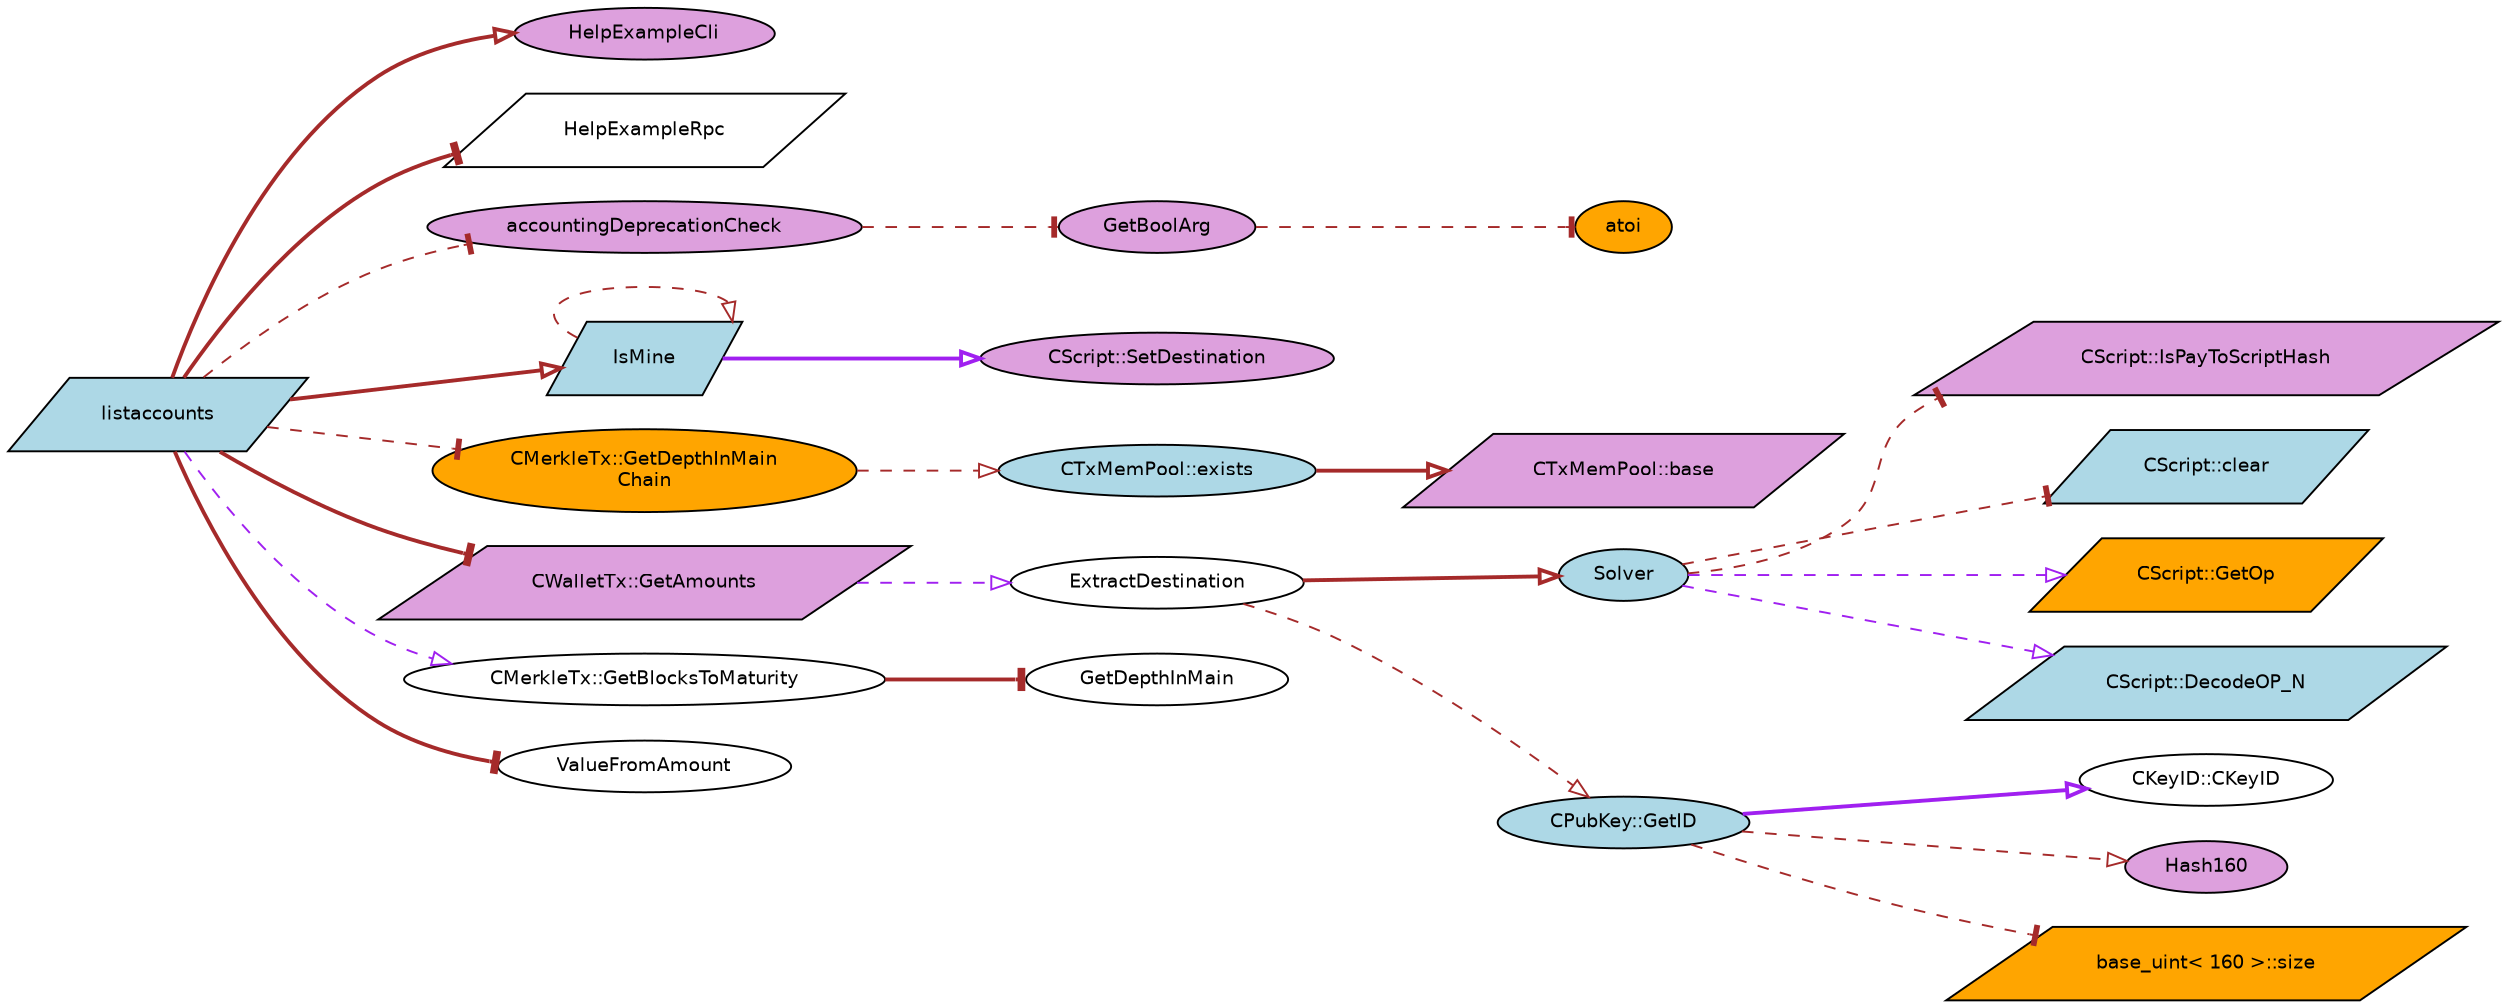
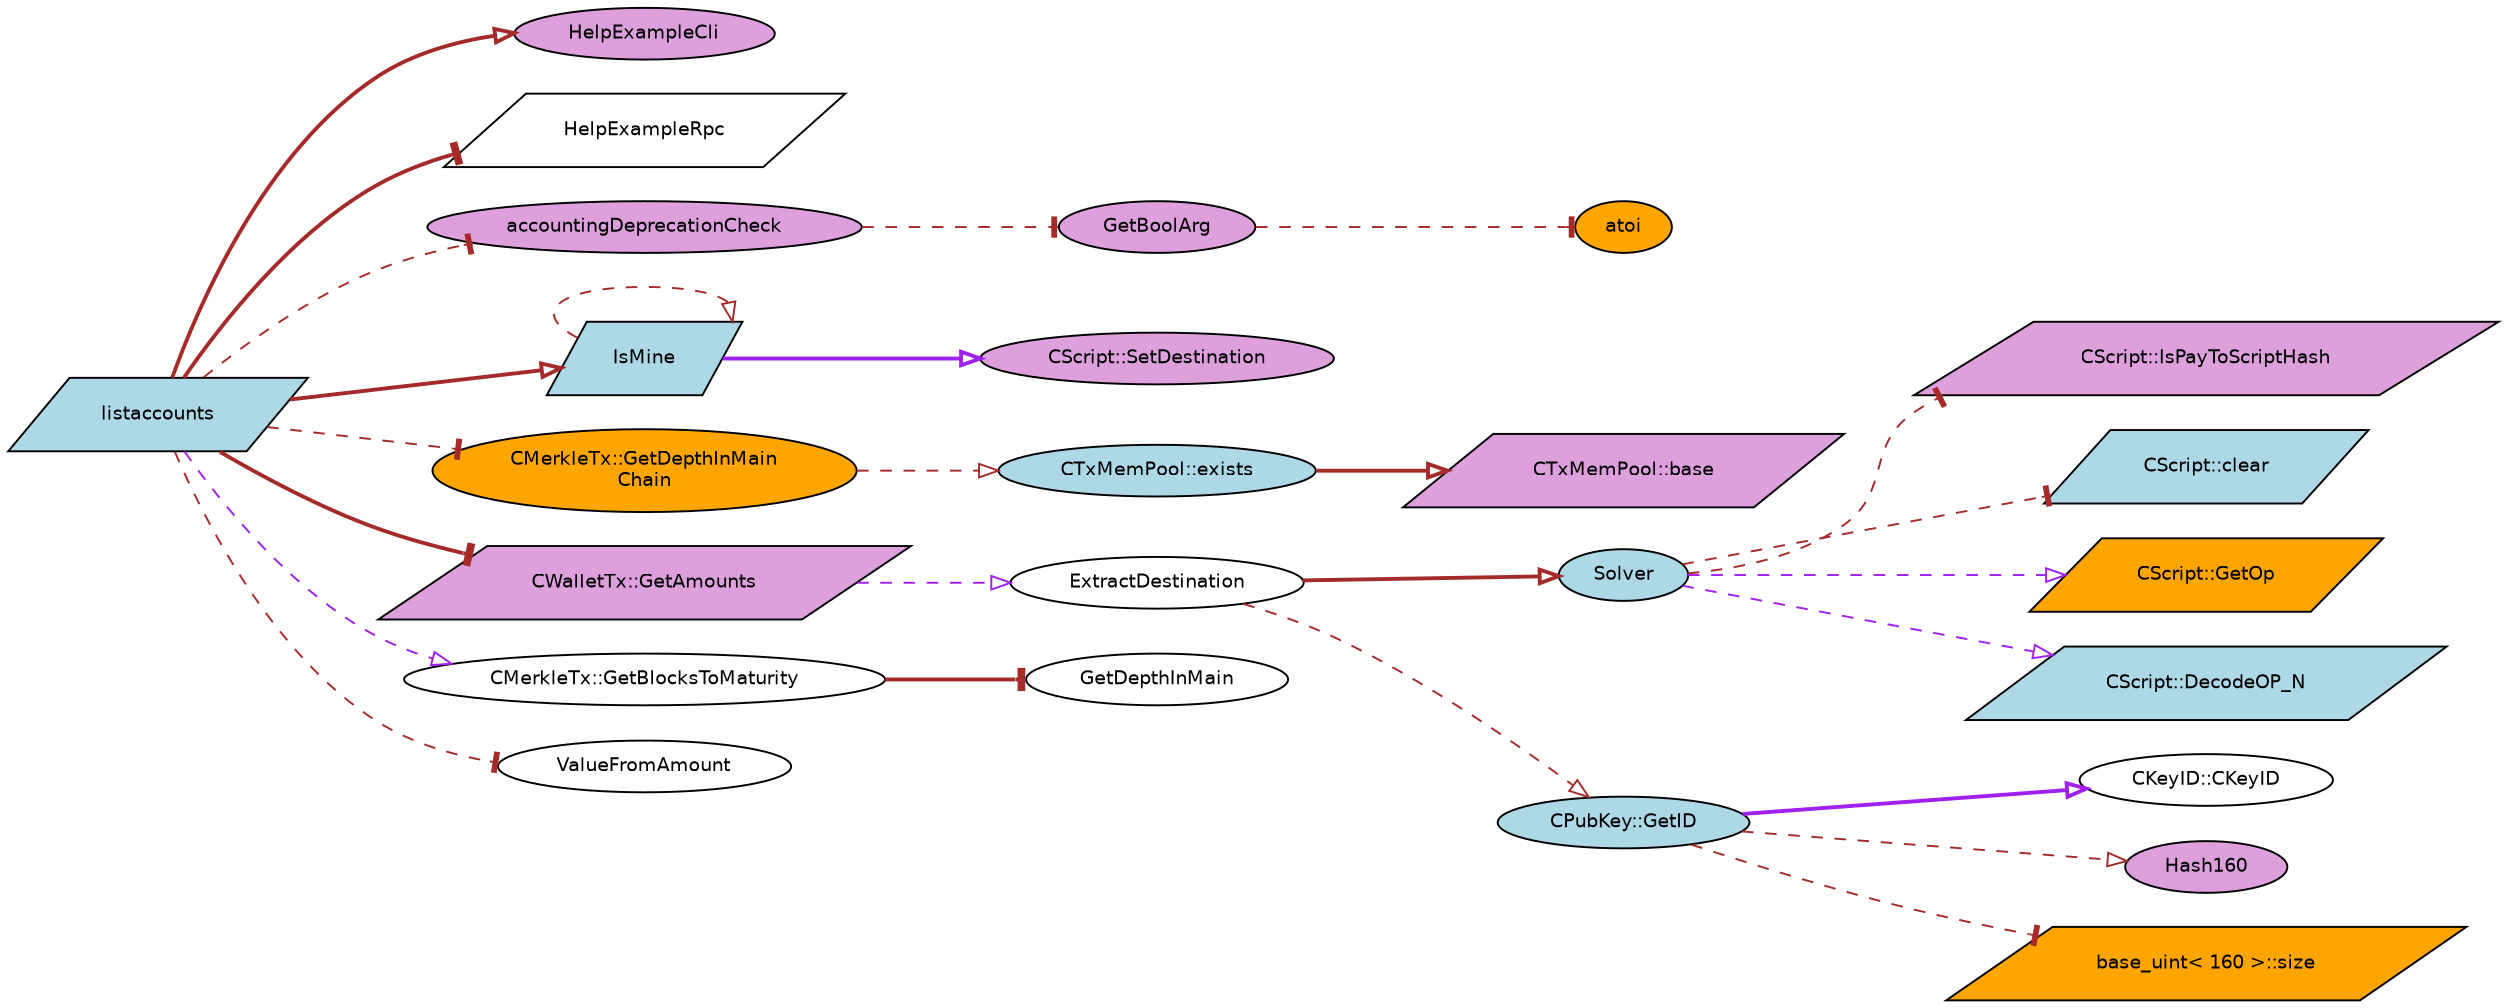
edge "listaccounts" -> "ValueFromAmount": style bold -> dashed
